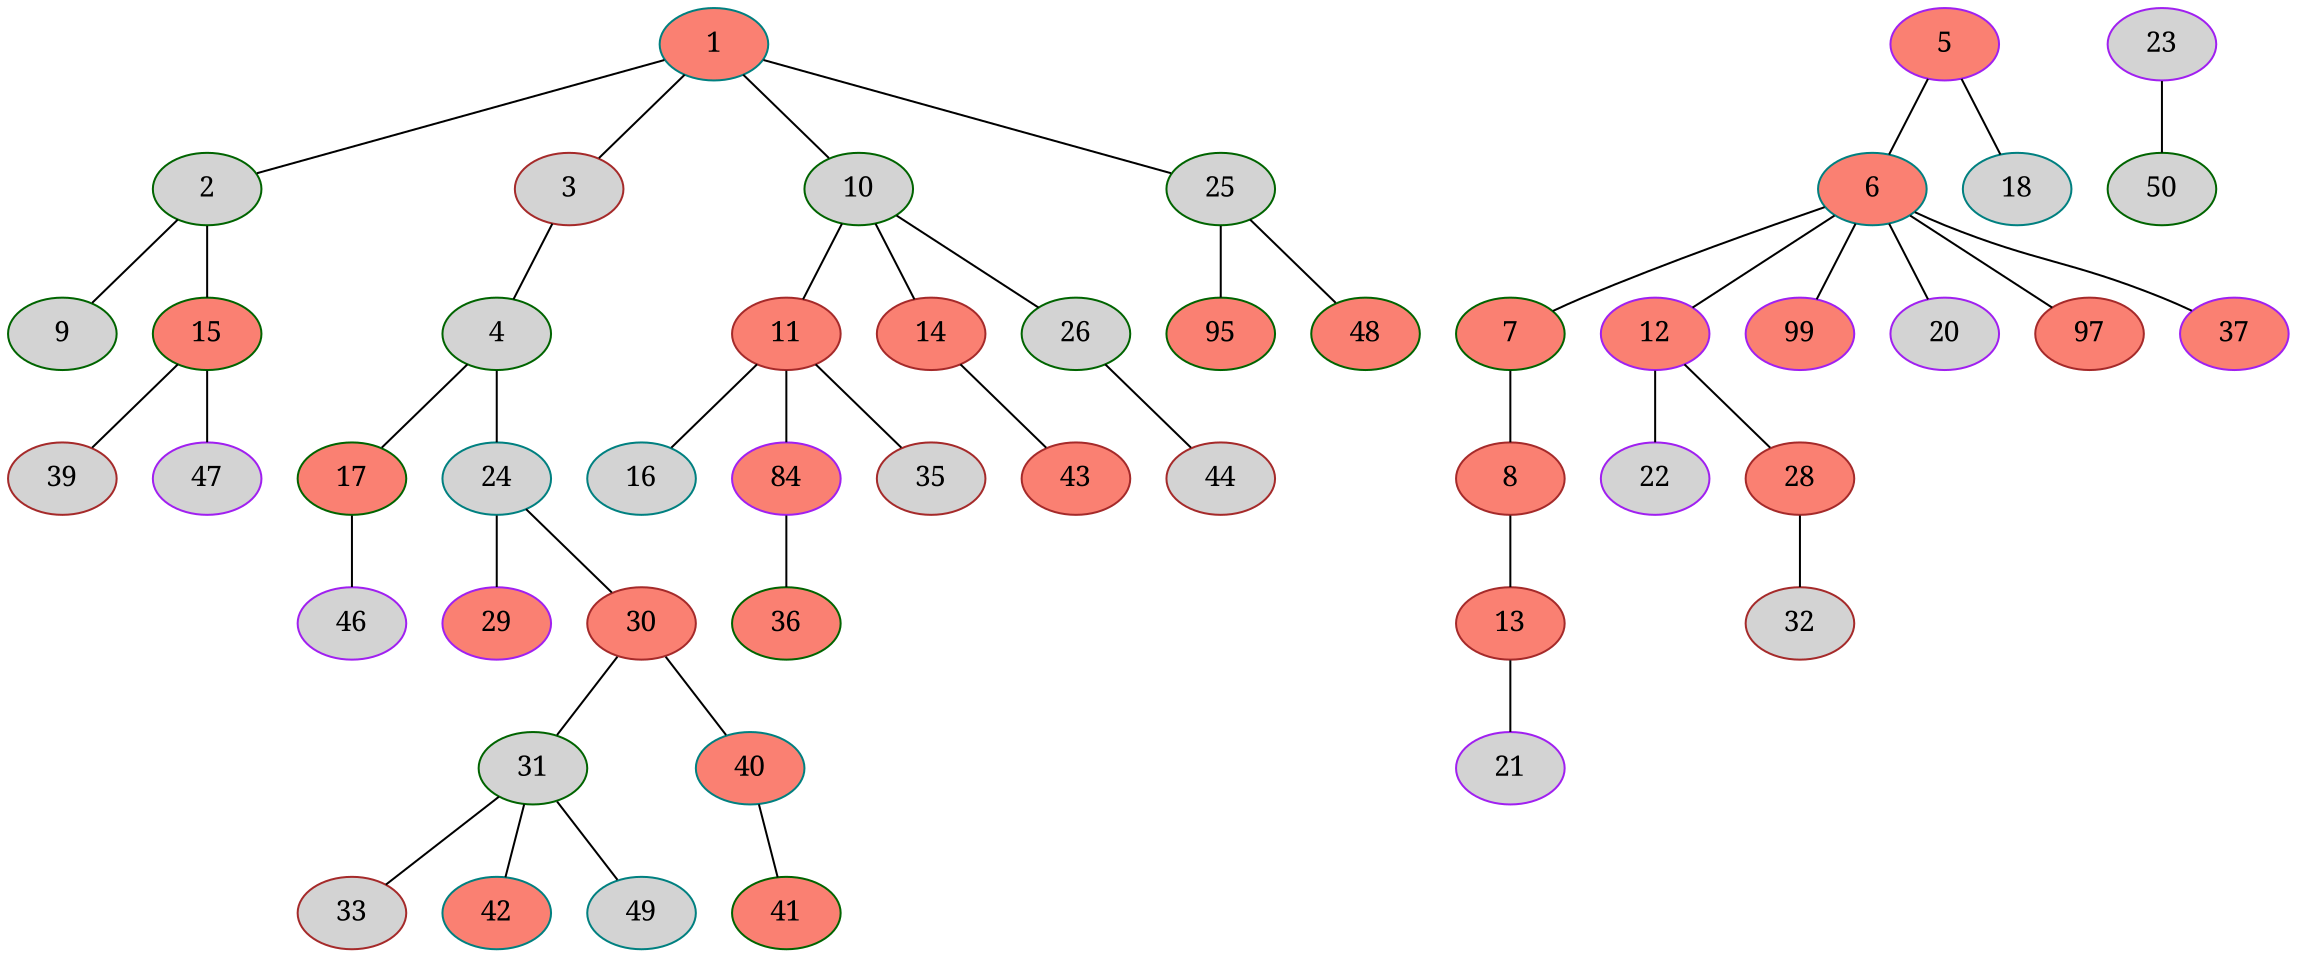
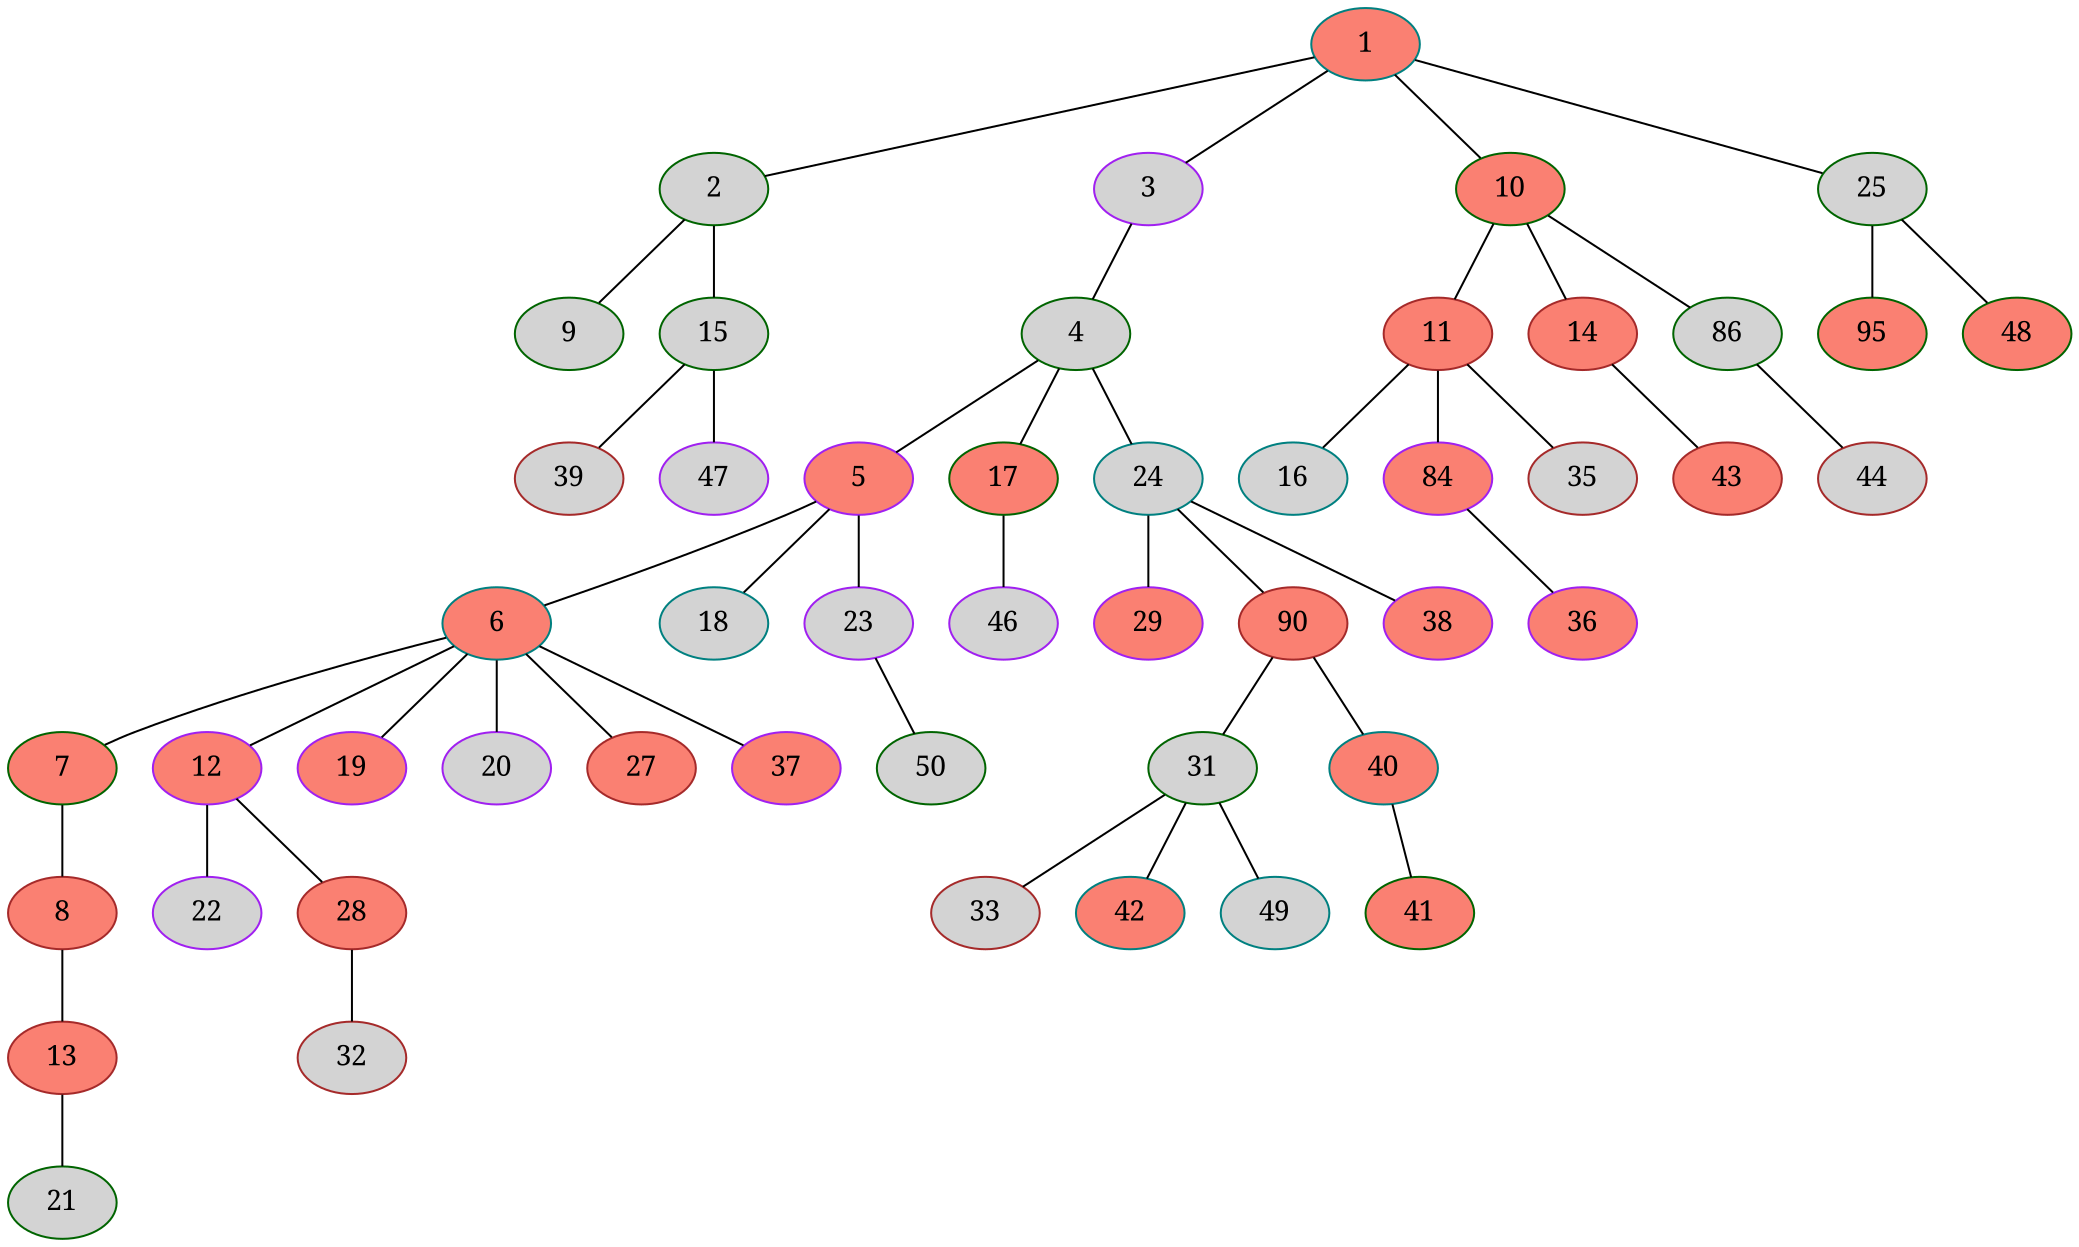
node "3": color brown -> purple
node "10": fillcolor lightgrey -> salmon
node "15": fillcolor salmon -> lightgrey
node "26": label "26" -> "86"
node "99": label "99" -> "19"
node "97": label "97" -> "27"
edge "4" -- "5": added
edge "5" -- "23": added
node "30": label "30" -> "90"
node "36": color darkgreen -> purple
node "38": added
node "21": color purple -> darkgreen
